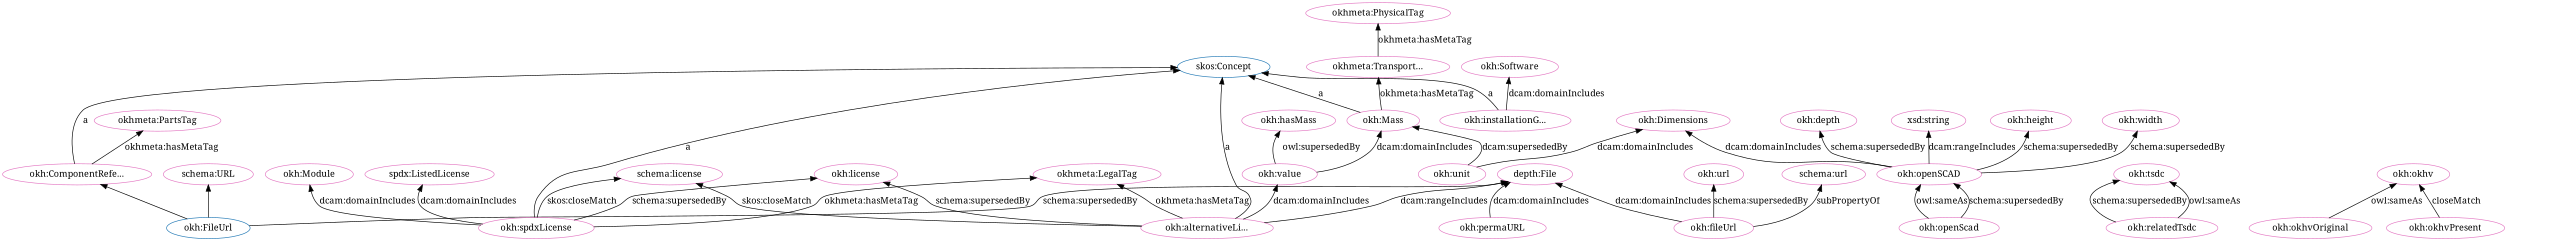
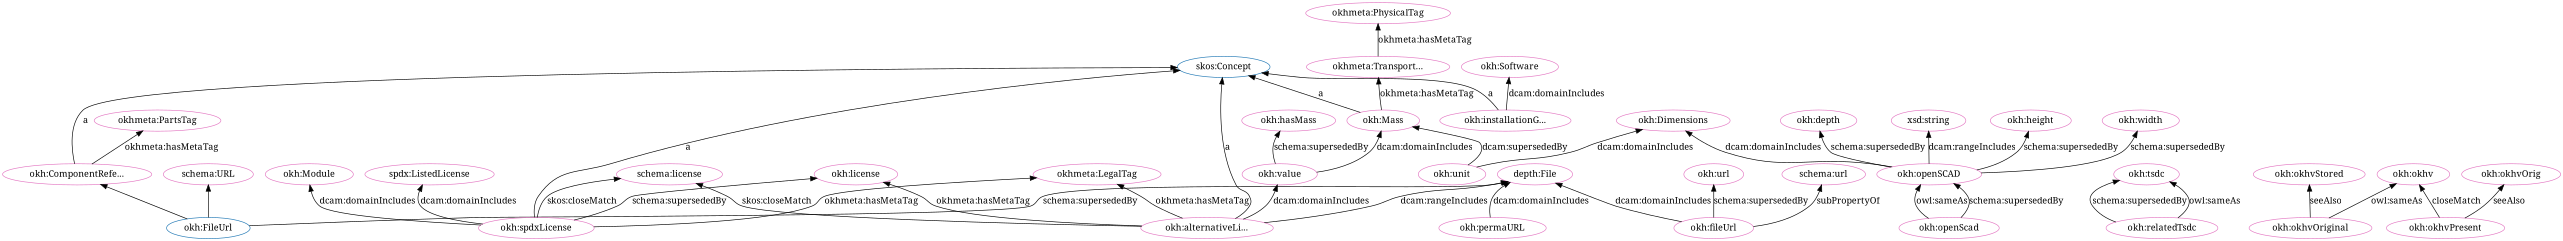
edge "okh:value" -> "okh:hasMass": label "owl:supersededBy" -> "schema:supersededBy"
node "okh:okhvStored": added
node "okh:okhvOrig": added
edge "okh:alternativeLi..." -> "okh:license": label "schema:supersededBy" -> "okhmeta:hasMetaTag"
